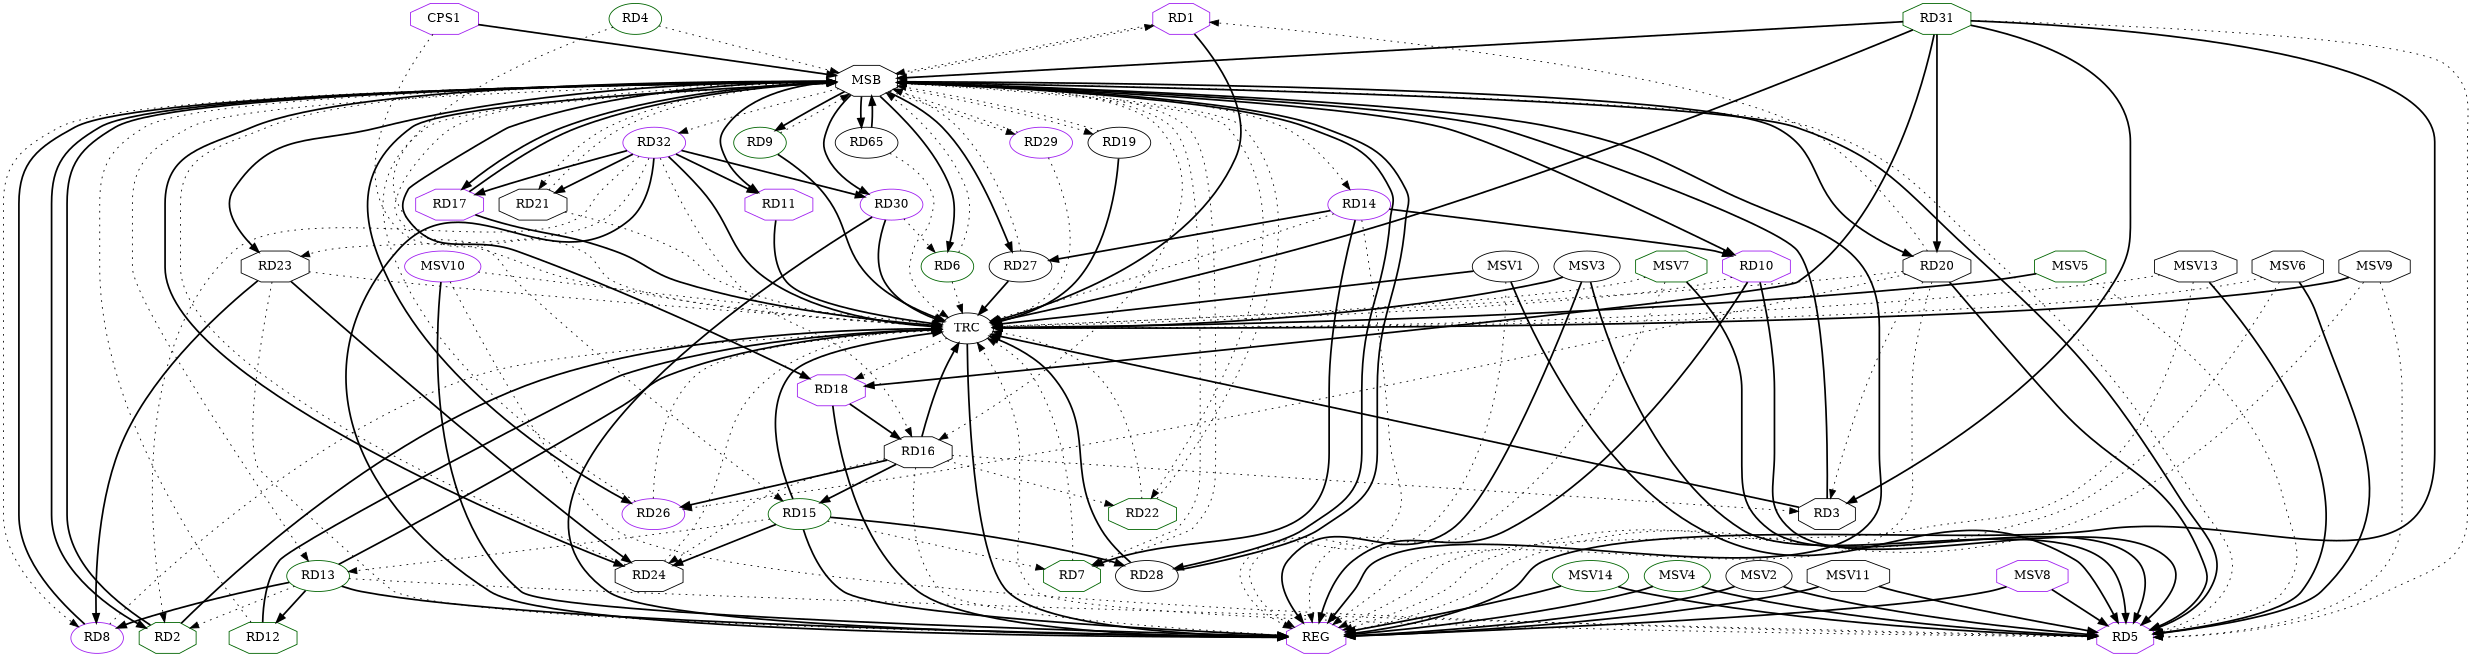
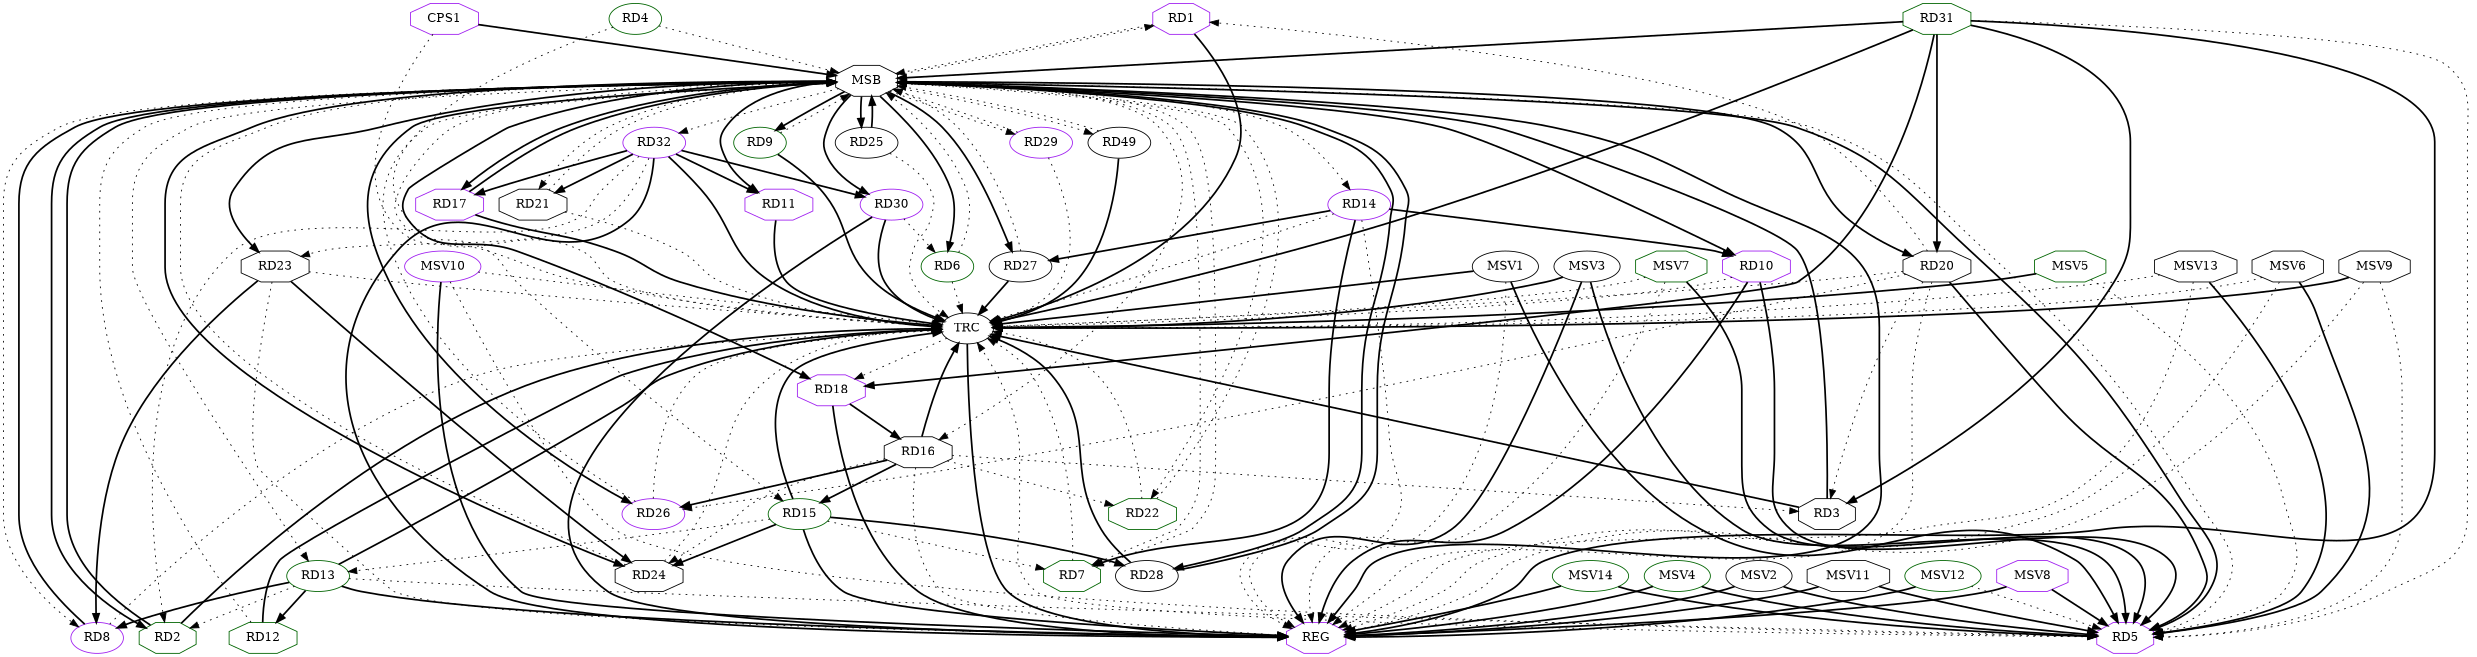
node "RD65": label "RD65" -> "RD25"
node "RD19": label "RD19" -> "RD49"
edge "RD32" -> "RD16": removed
node "MSV12": added
